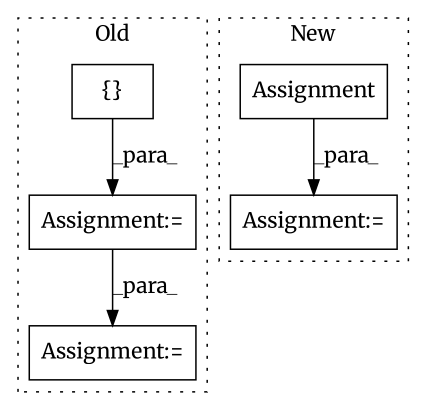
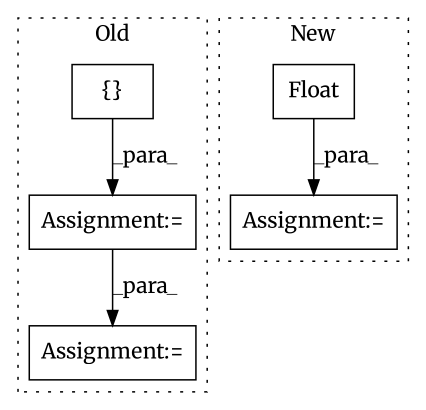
node "Assignment": label "Assignment" -> "Float"
